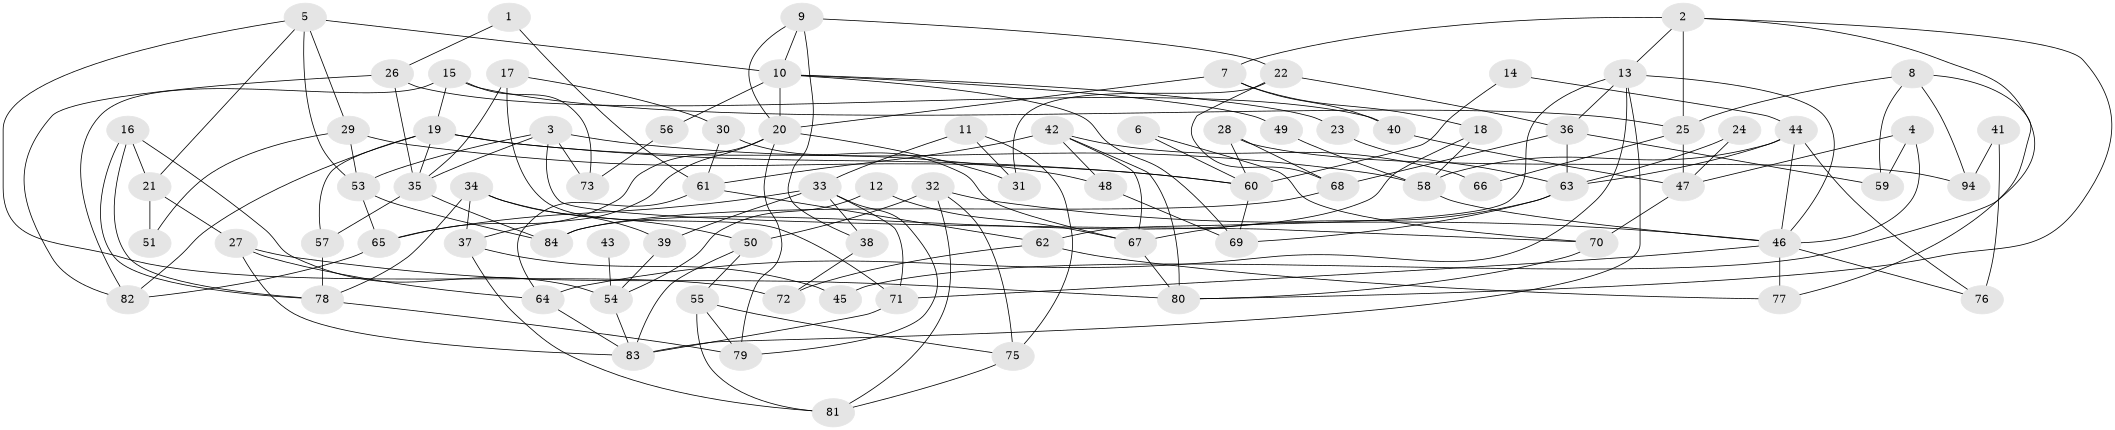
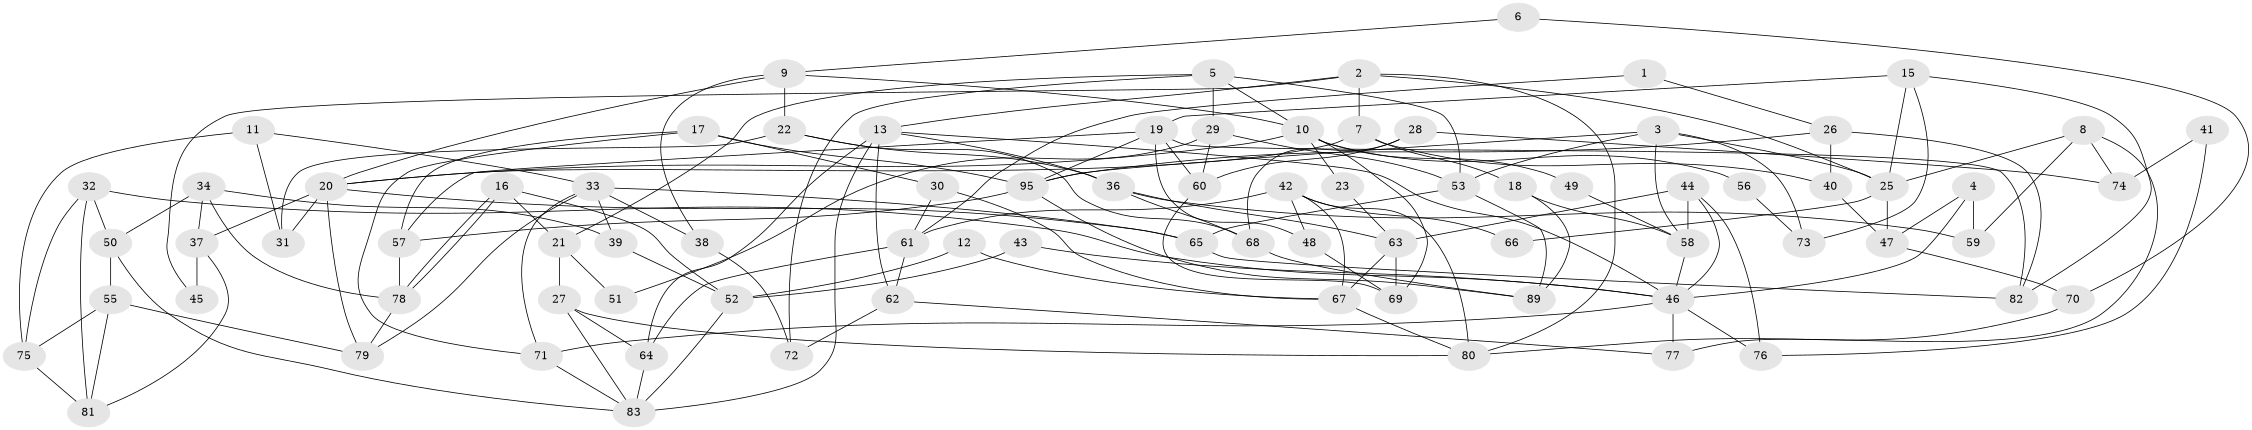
node "14": removed
node "24": removed
edge "17" -- "57": added
edge "6" -- "60": now "6" -- "9"
node "35": label "35" -> "95"
node "94": label "94" -> "74"
edge "3" -- "70": now "3" -- "25"
node "84": label "84" -> "89"
edge "43" -- "46": added
node "54": label "54" -> "52"
